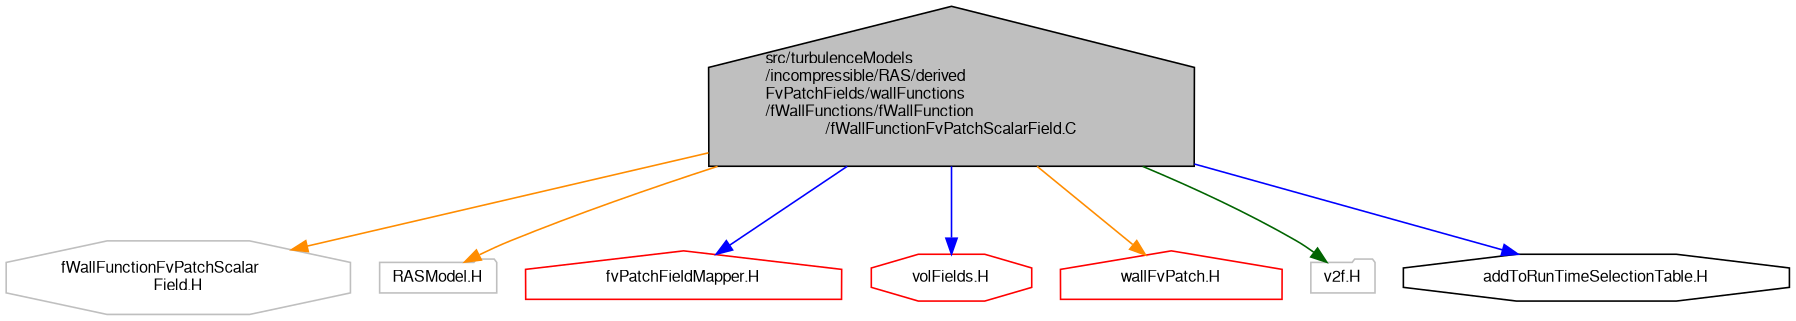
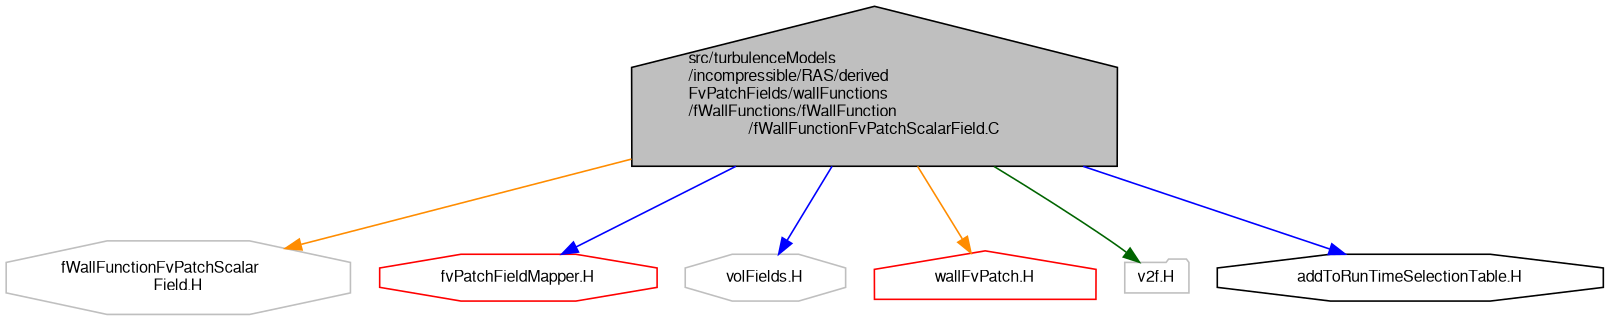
node "RASModel.H": removed
node "fvPatchFieldMapper.H": shape house -> octagon
node "volFields.H": color red -> grey75
